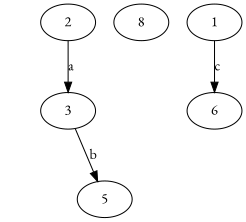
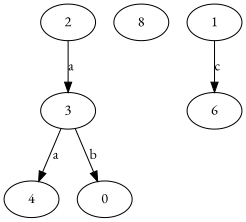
node "4": added
node "5": label "5" -> "0"
